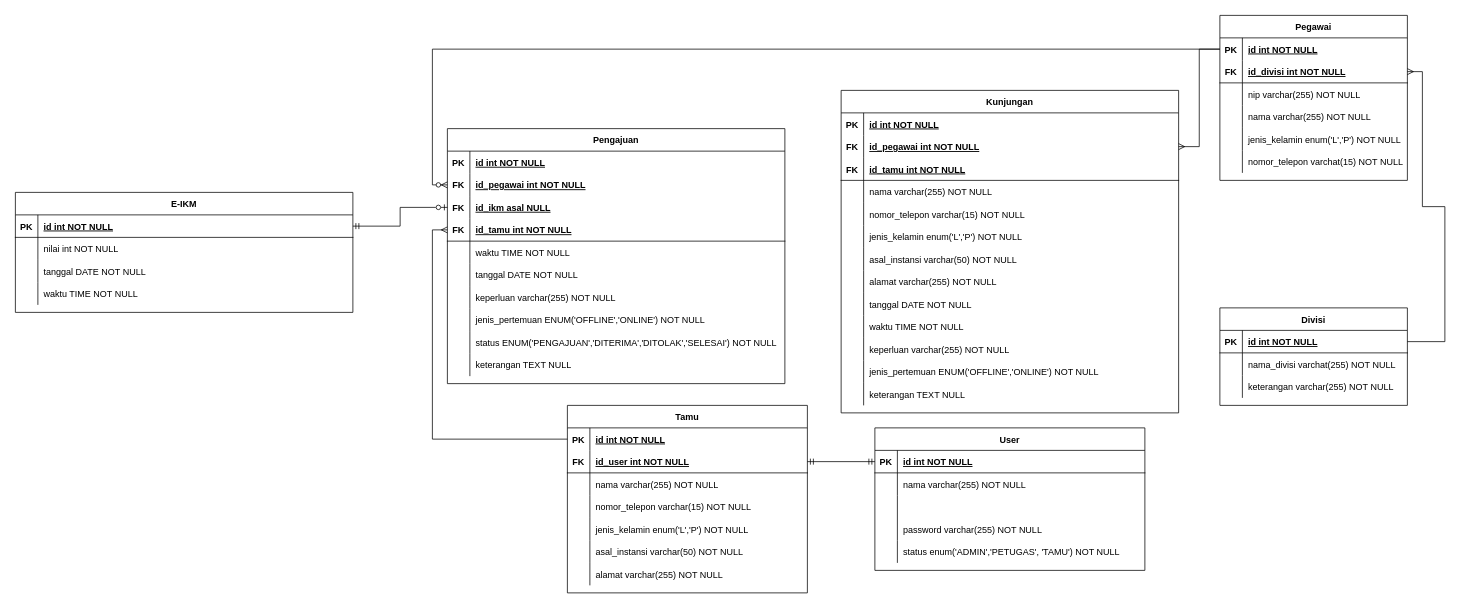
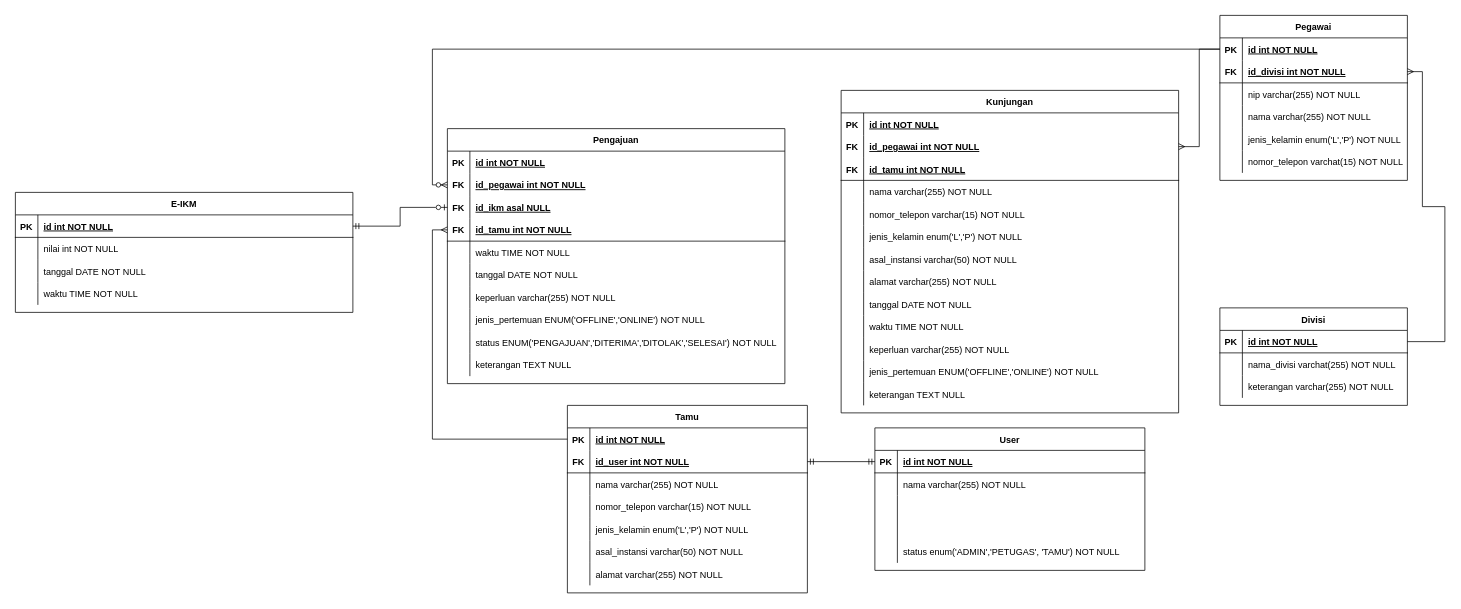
node "password varchar(255) NOT NULL": removed
